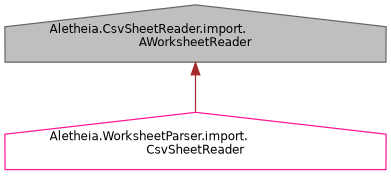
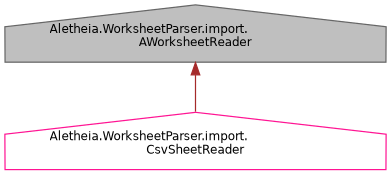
node "Aletheia.CsvSheetReader.import. AWorksheetReader": label "Aletheia.CsvSheetReader.import. AWorksheetReader" -> "Aletheia.WorksheetParser.import. AWorksheetReader"
